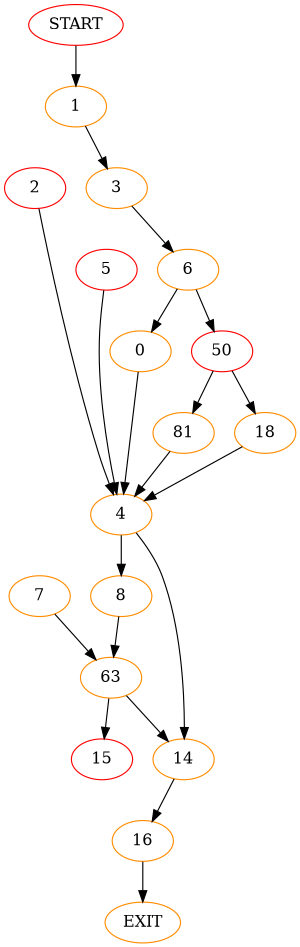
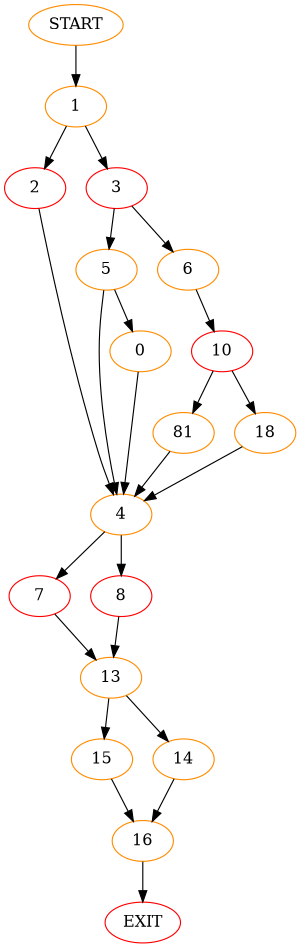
node "START": color red -> darkorange
edge "1" -> "2": added
node "3": color darkorange -> red
edge "3" -> "5": added
node "5": color red -> darkorange
edge "6" -> "0": now "5" -> "0"
node "50": label "50" -> "10"
node "7": color darkorange -> red
node "8": color darkorange -> red
edge "4" -> "14": now "4" -> "7"
node "63": label "63" -> "13"
node "15": color red -> darkorange
edge "15" -> "16": added
node "EXIT": color darkorange -> red
